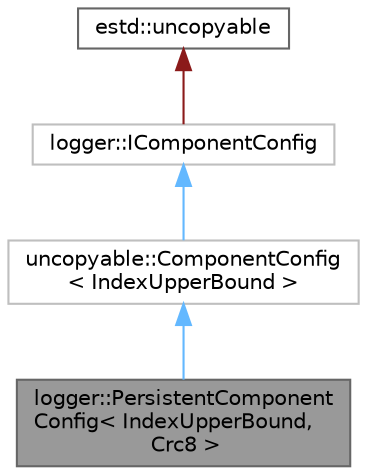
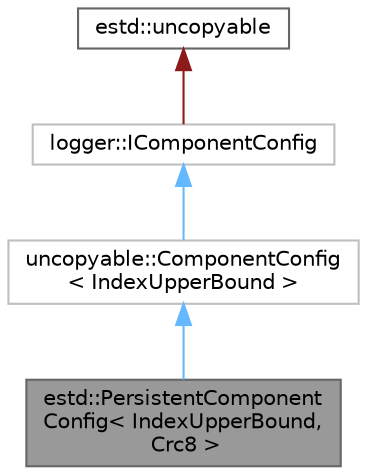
node "logger::PersistentComponent Config< IndexUpperBound, Crc8 >": label "logger::PersistentComponent Config< IndexUpperBound, Crc8 >" -> "estd::PersistentComponent Config< IndexUpperBound, Crc8 >"
